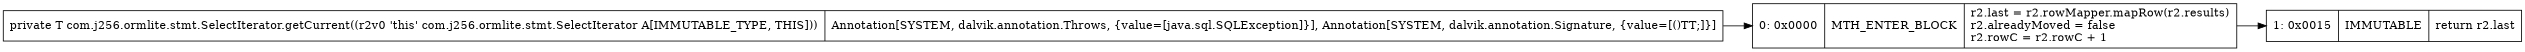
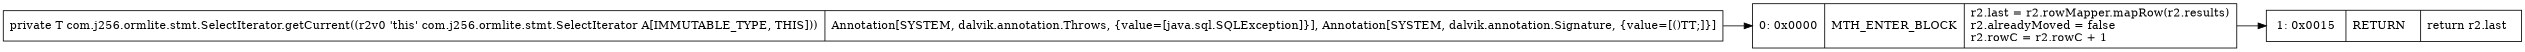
node "1: 0x0015": text "IMMUTABLE" -> "RETURN"
